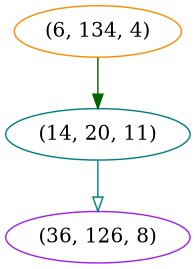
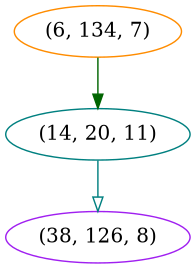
node "(6, 134, 4)": label "(6, 134, 4)" -> "(6, 134, 7)"
node "(36, 126, 8)": label "(36, 126, 8)" -> "(38, 126, 8)"
